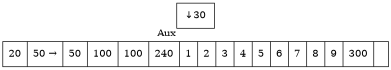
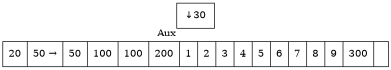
node "20": text "240" -> "200"
